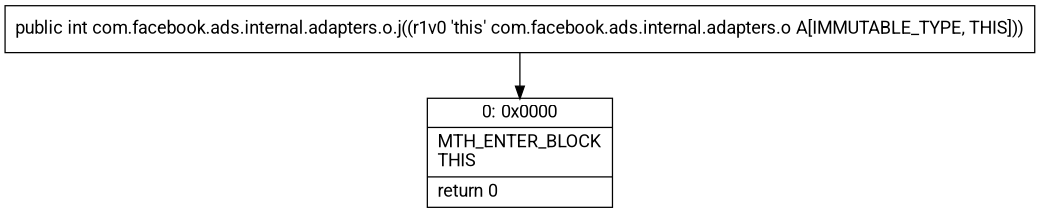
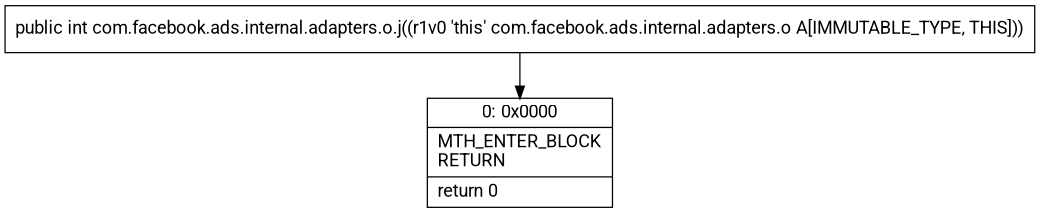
node "0: 0x0000": text "THIS" -> "RETURN"
